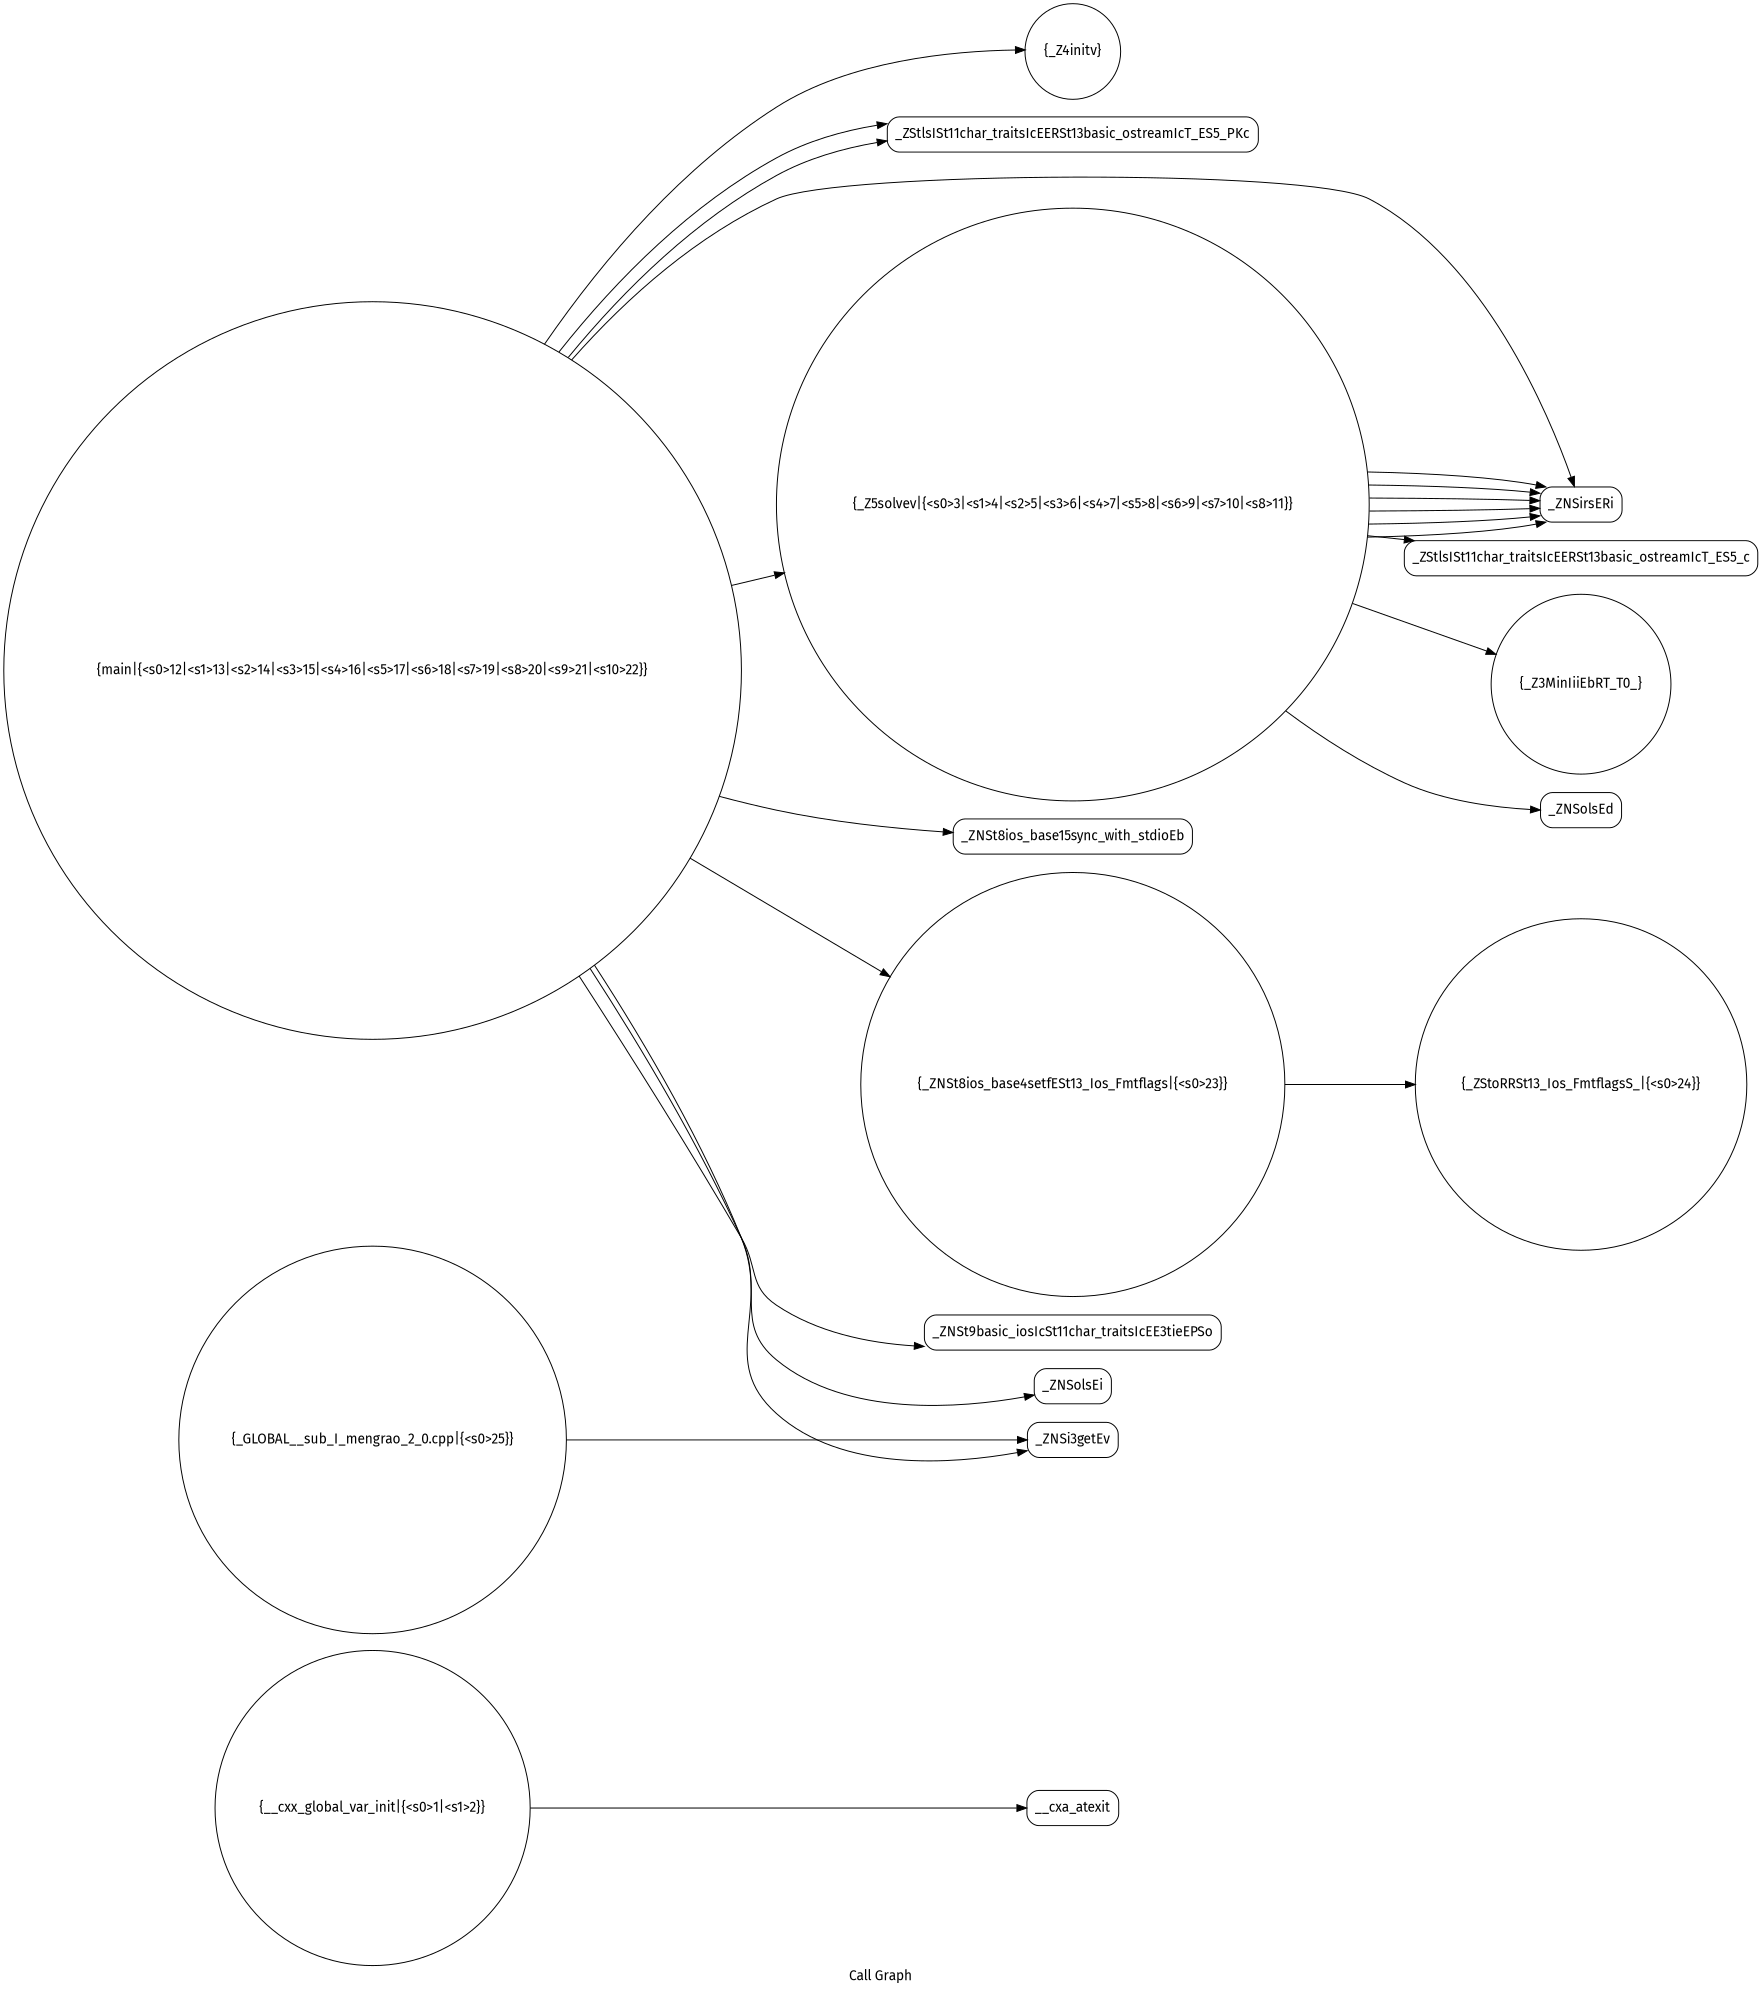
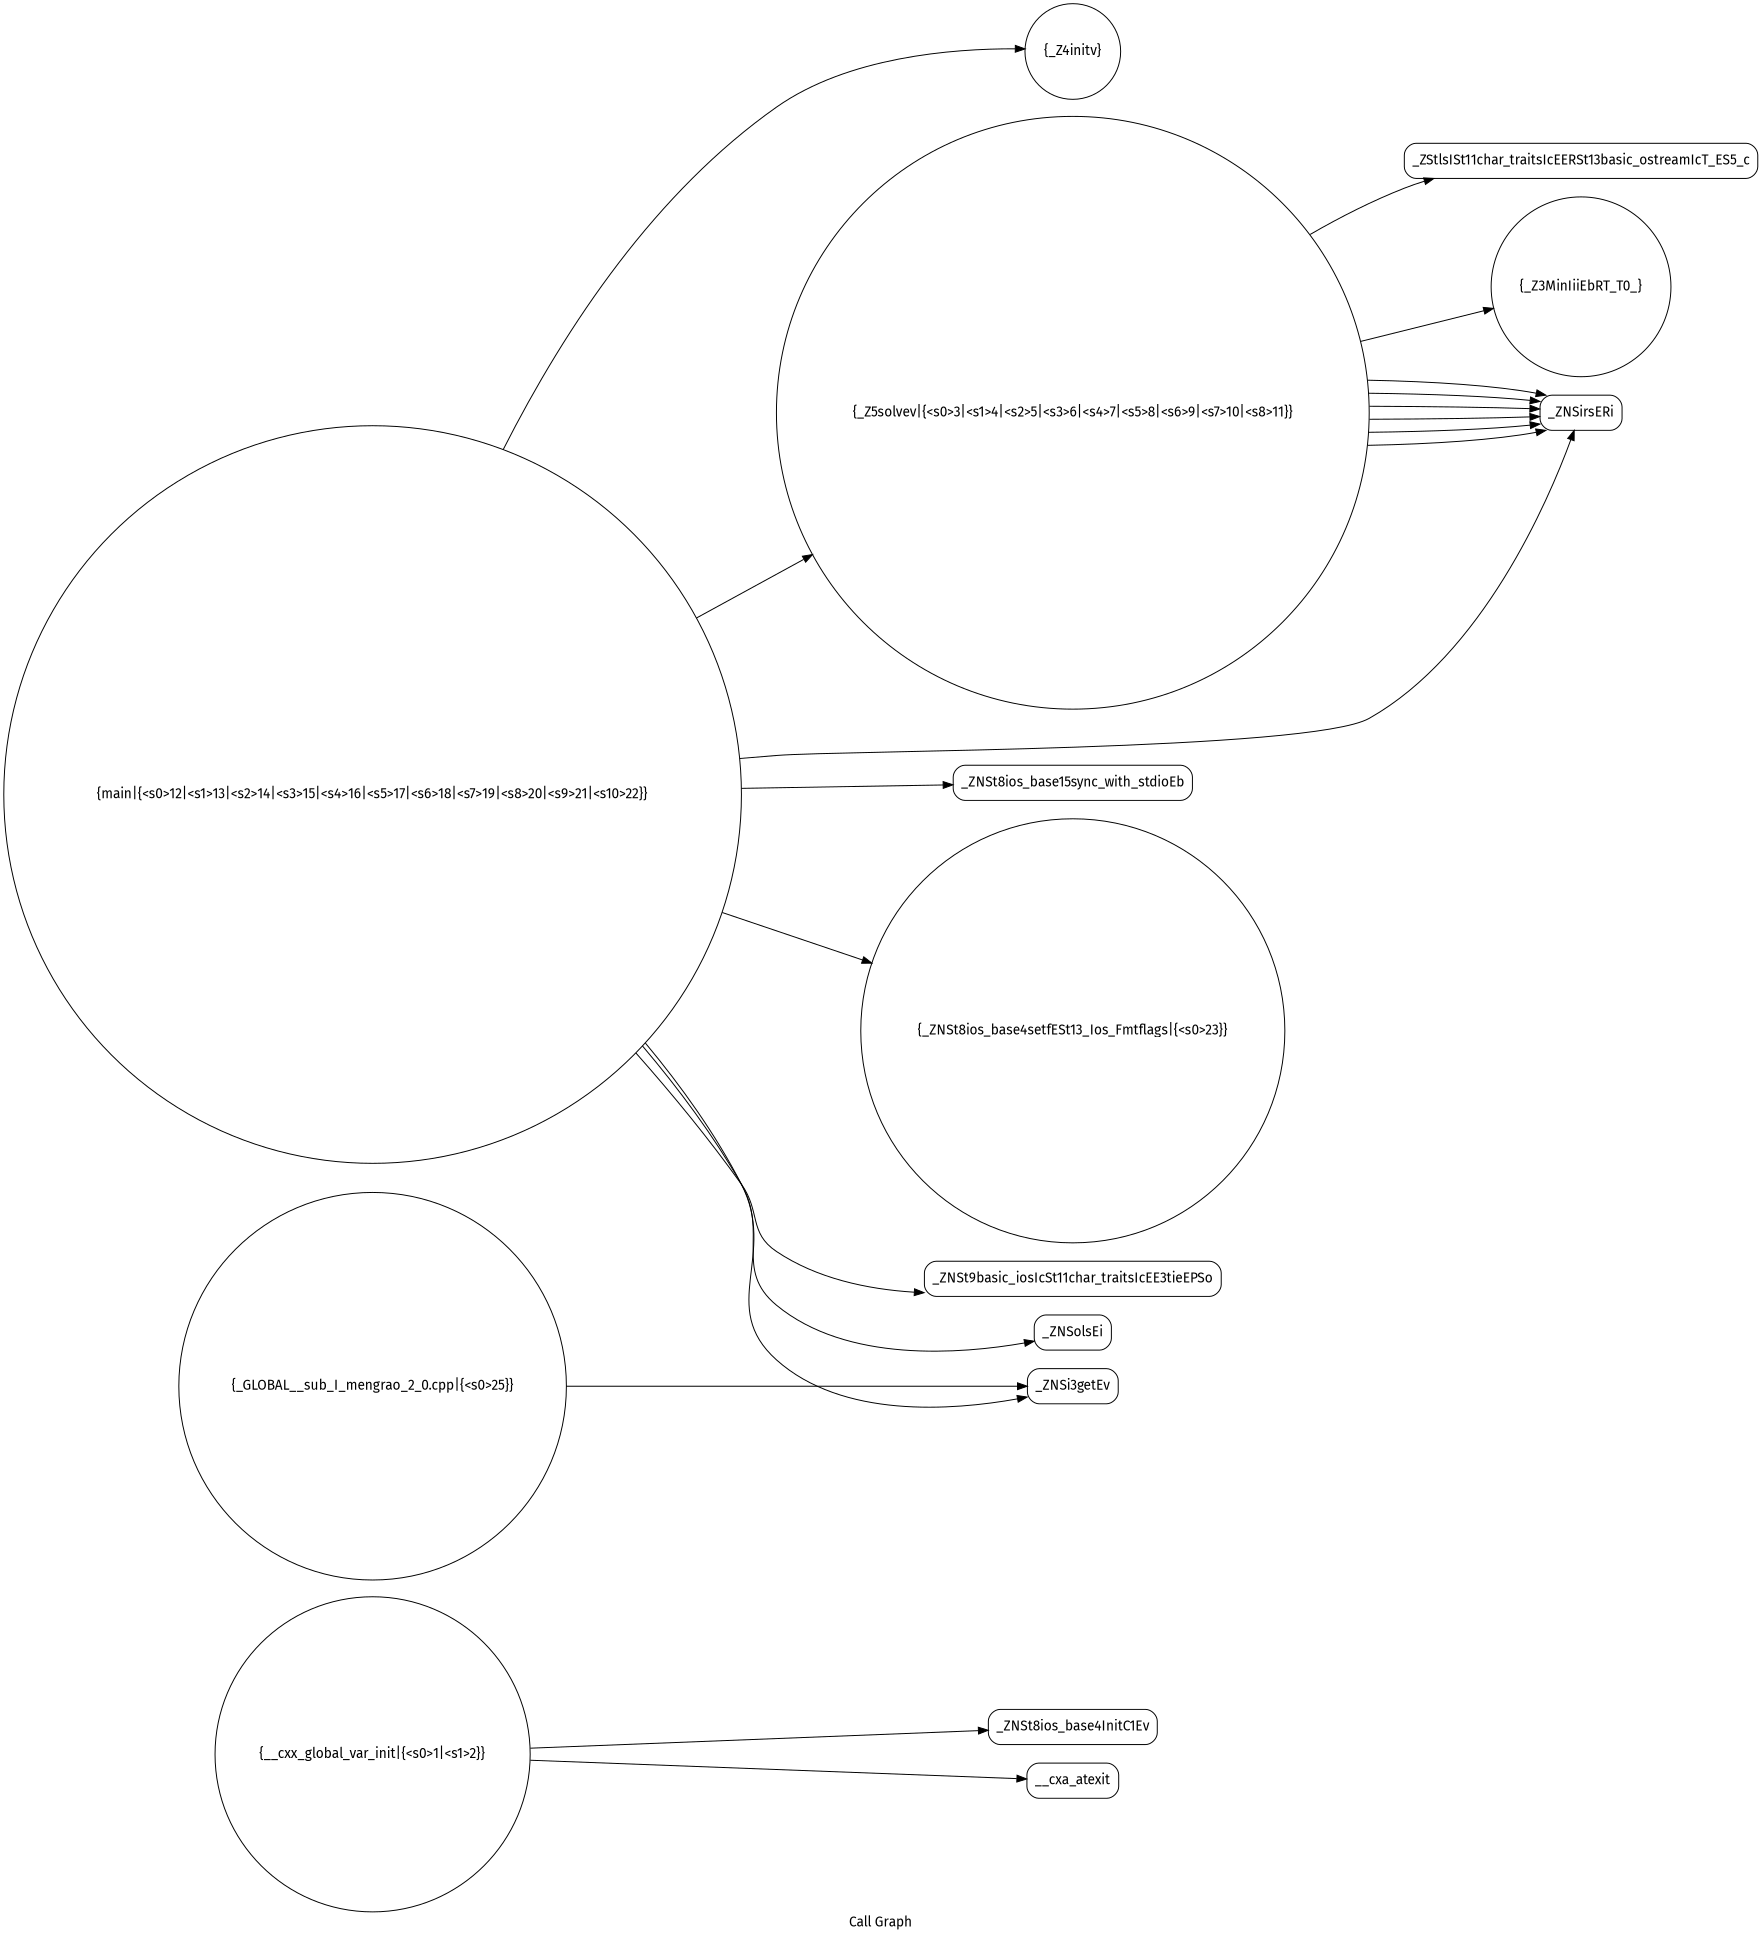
node "_ZStlsISt11char_traitsIcEERSt13basic_ostreamIcT_ES5_PKc": removed
node "_ZNSolsEd": removed
node "{_ZStoRRSt13_Ios_FmtflagsS_|{<s0>24}}": removed
node "_ZNSt8ios_base4InitC1Ev": added
